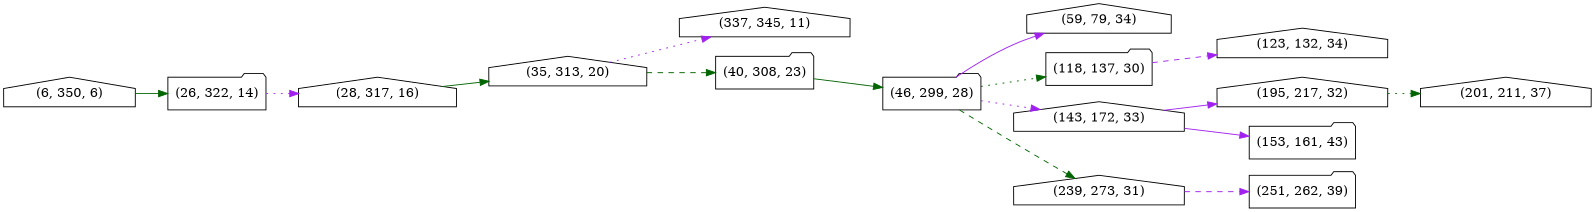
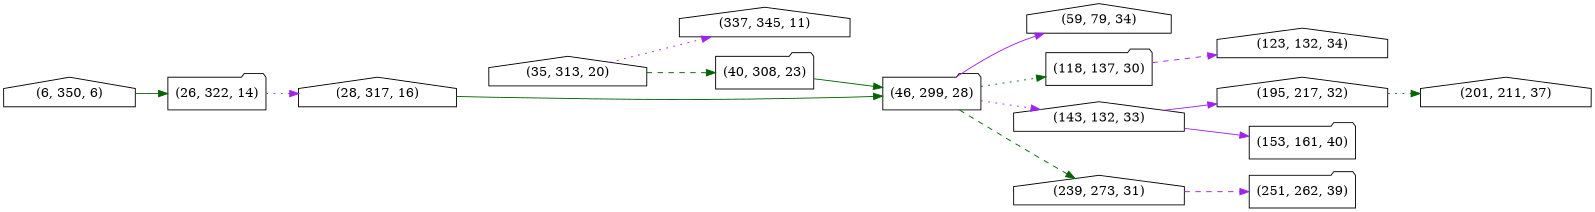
edge "(28, 317, 16)" -> "(35, 313, 20)": now "(28, 317, 16)" -> "(46, 299, 28)"
node "(143, 172, 33)": label "(143, 172, 33)" -> "(143, 132, 33)"
node "(153, 161, 43)": label "(153, 161, 43)" -> "(153, 161, 40)"
